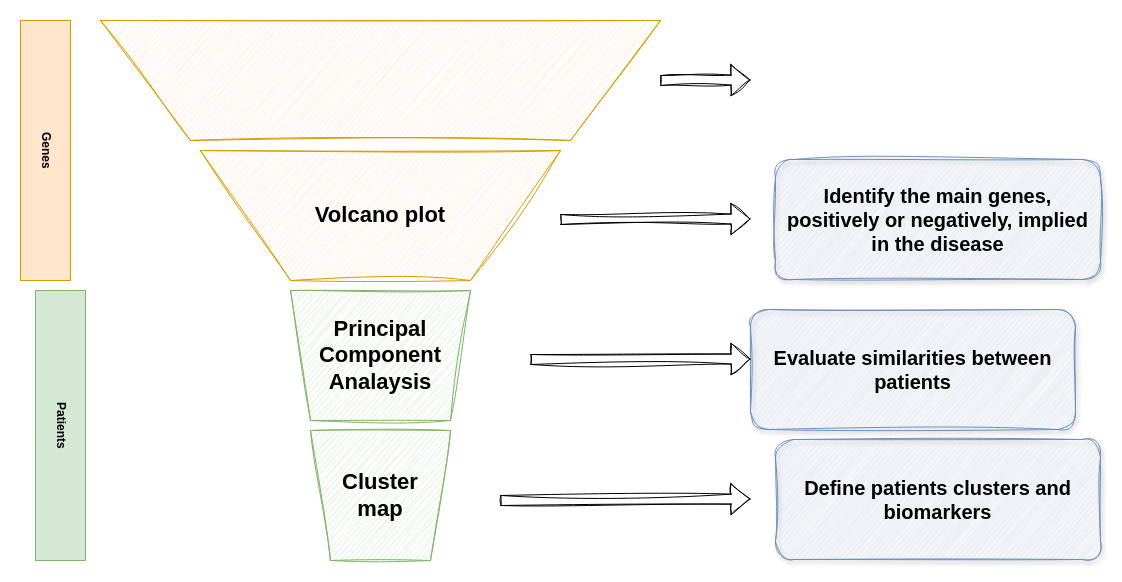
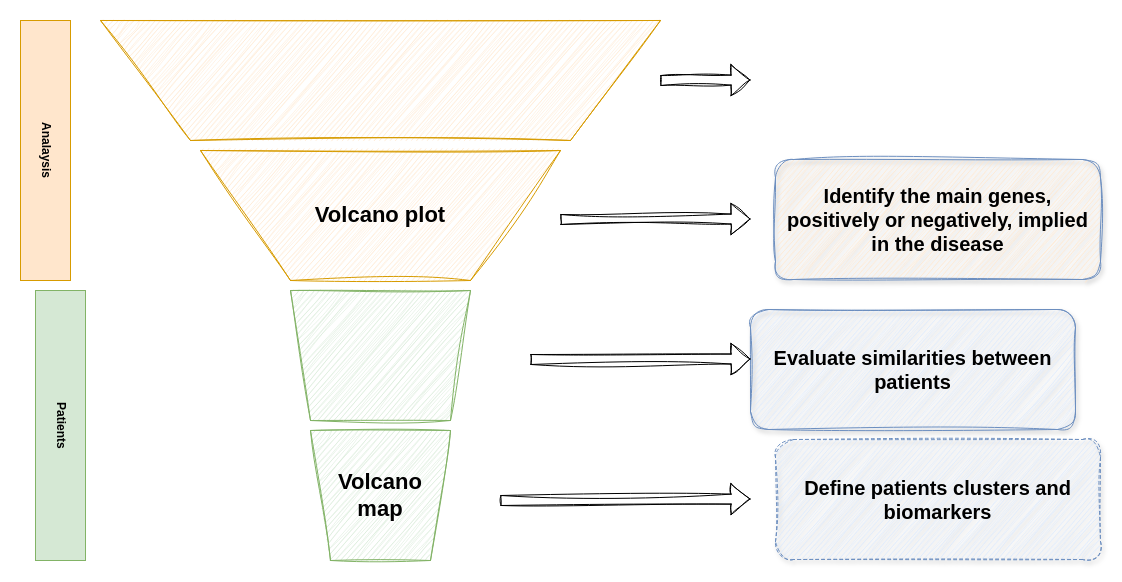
node "Genes": label "Genes" -> "Analaysis"
node "Identify the main genes, positively or negatively, implied in the disease": fillcolor #dae8fc -> #ffe6cc
node "Principal Component Analaysis": removed
node "Cluster map": label "Cluster map" -> "Volcano map"
node "Define patients clusters and biomarkers": style solid -> dashed
